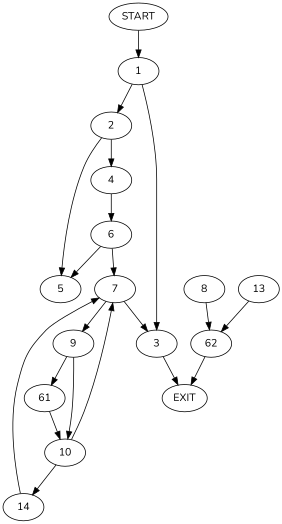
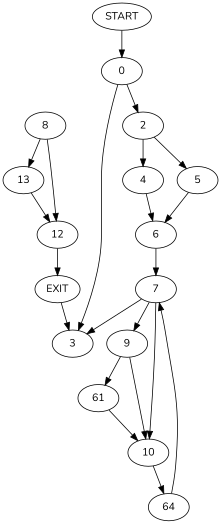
node "1": label "1" -> "0"
edge "8" -> "13": added
edge "6" -> "5": reversed
node "62": label "62" -> "12"
edge "3" -> "EXIT": reversed
edge "10" -> "7": reversed
node "14": label "14" -> "64"
